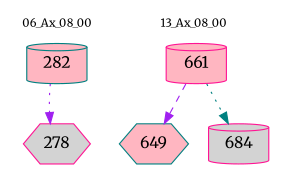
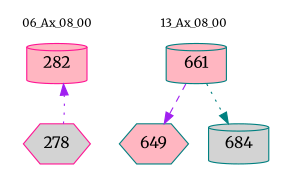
node "282": color teal -> deeppink
node "661": color deeppink -> teal
edge "282" -> "278": reversed
node "684": color deeppink -> teal
